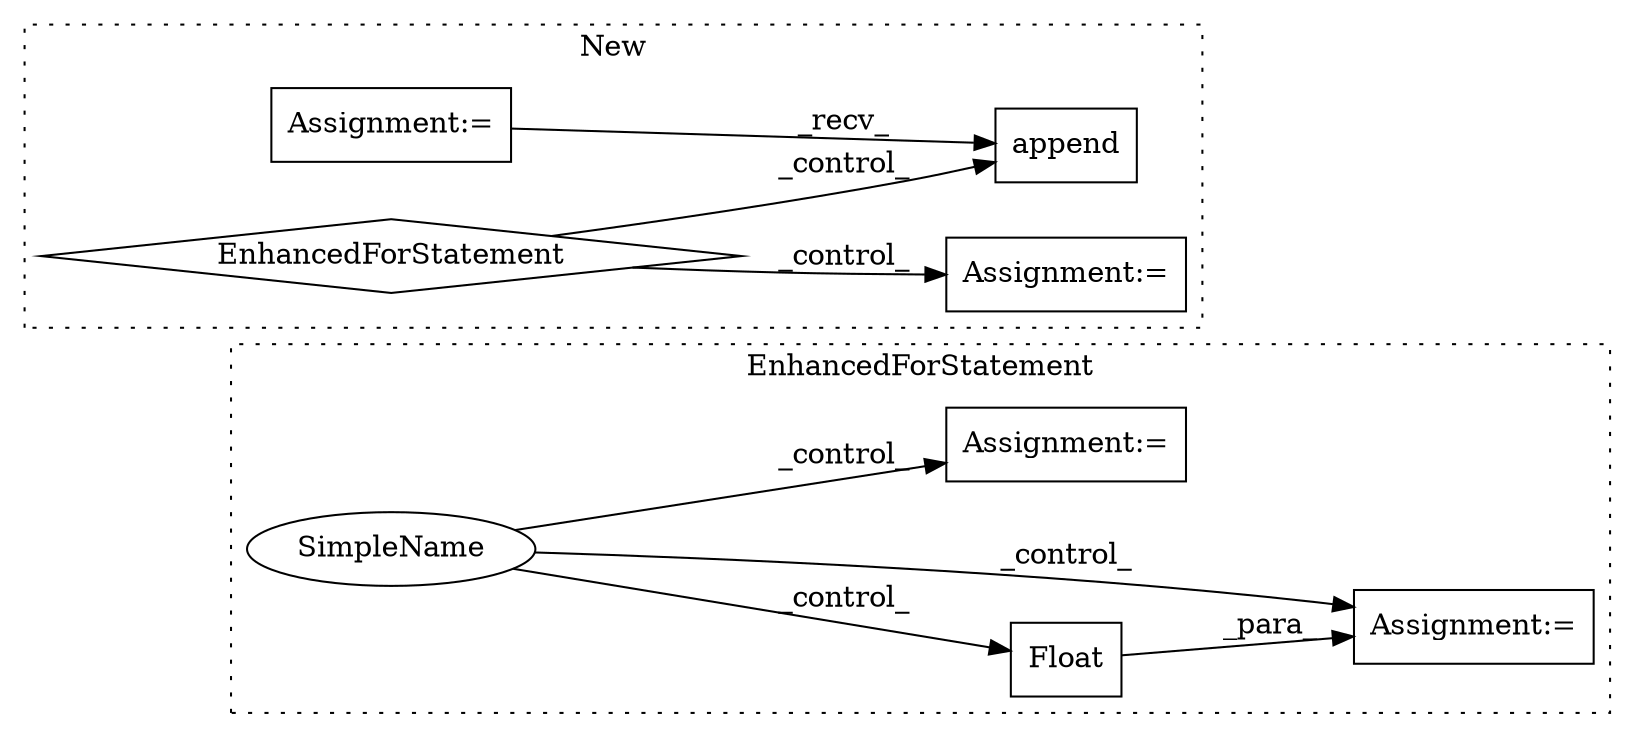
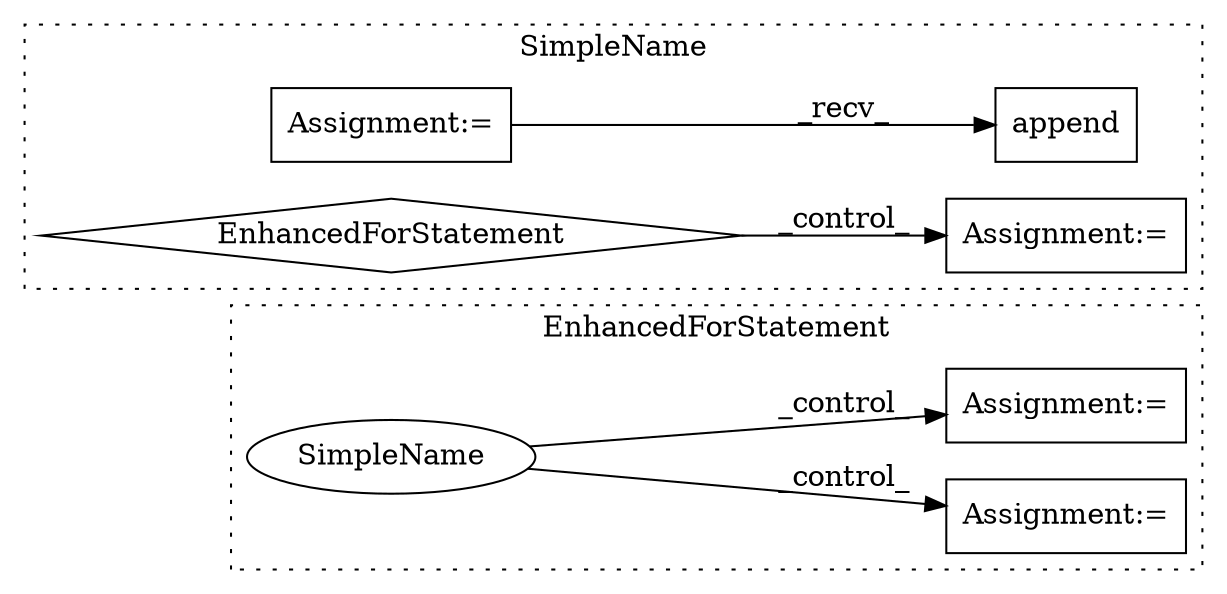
cluster "New": label "New" -> "SimpleName"
edge "EnhancedForStatement" -> "append": removed, label "_control_"
node "Float": removed
